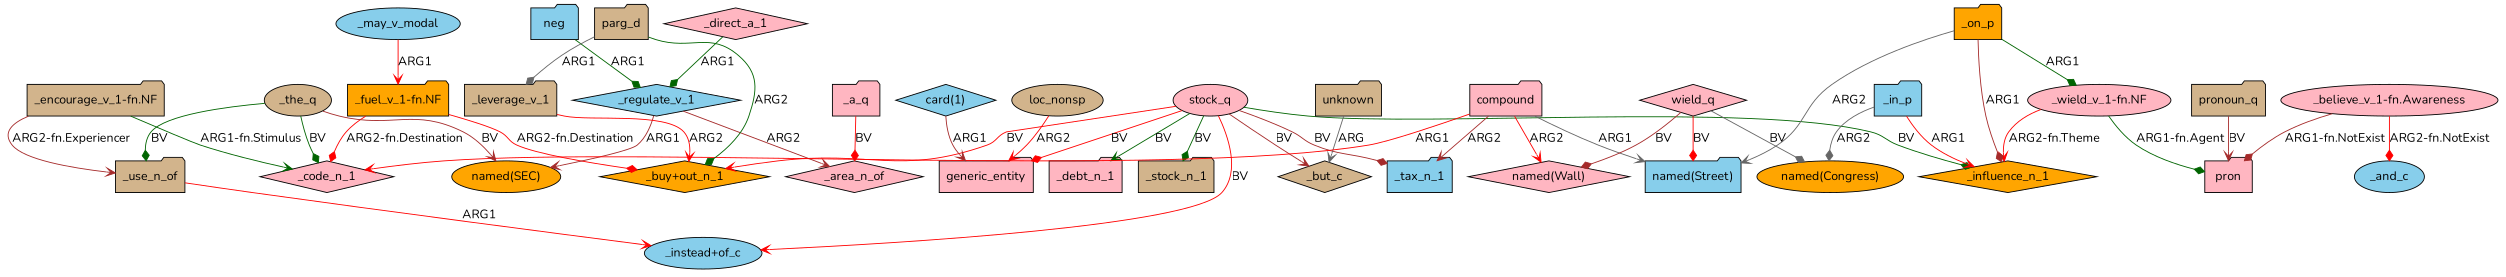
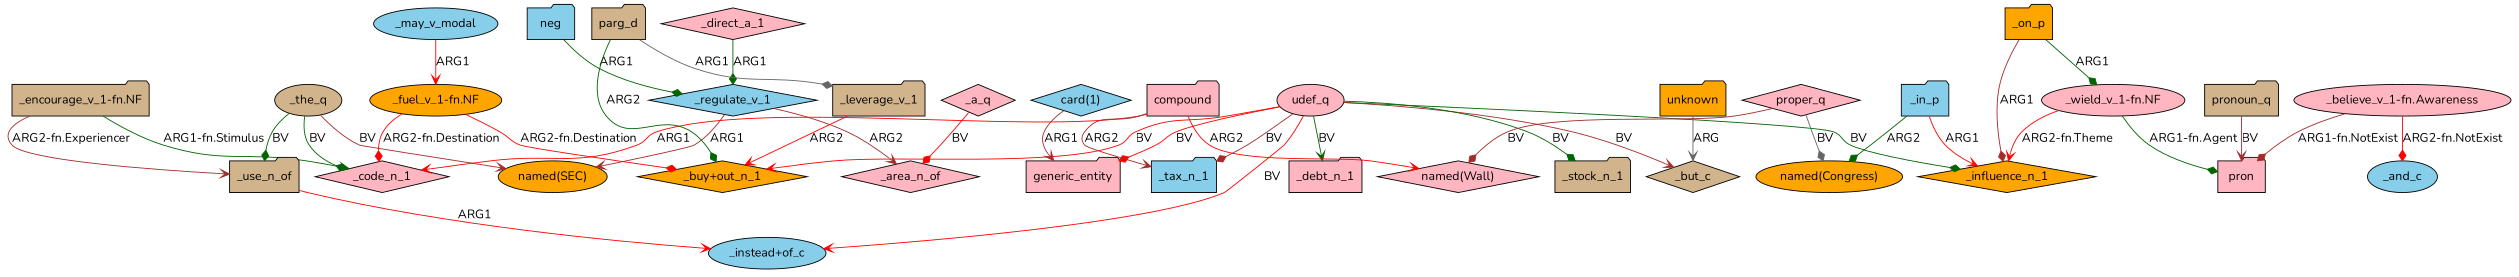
node "_fuel_v_1-fn.NF": shape folder -> ellipse
node "_a_q": shape folder -> diamond
node "loc_nonsp": removed
node "stock_q": label "stock_q" -> "udef_q"
node "unknown": fillcolor tan -> orange
node "wield_q": label "wield_q" -> "proper_q"
edge "_in_p" -> "named(Congress)": color gray40 -> darkgreen
node "named(Street)": removed
